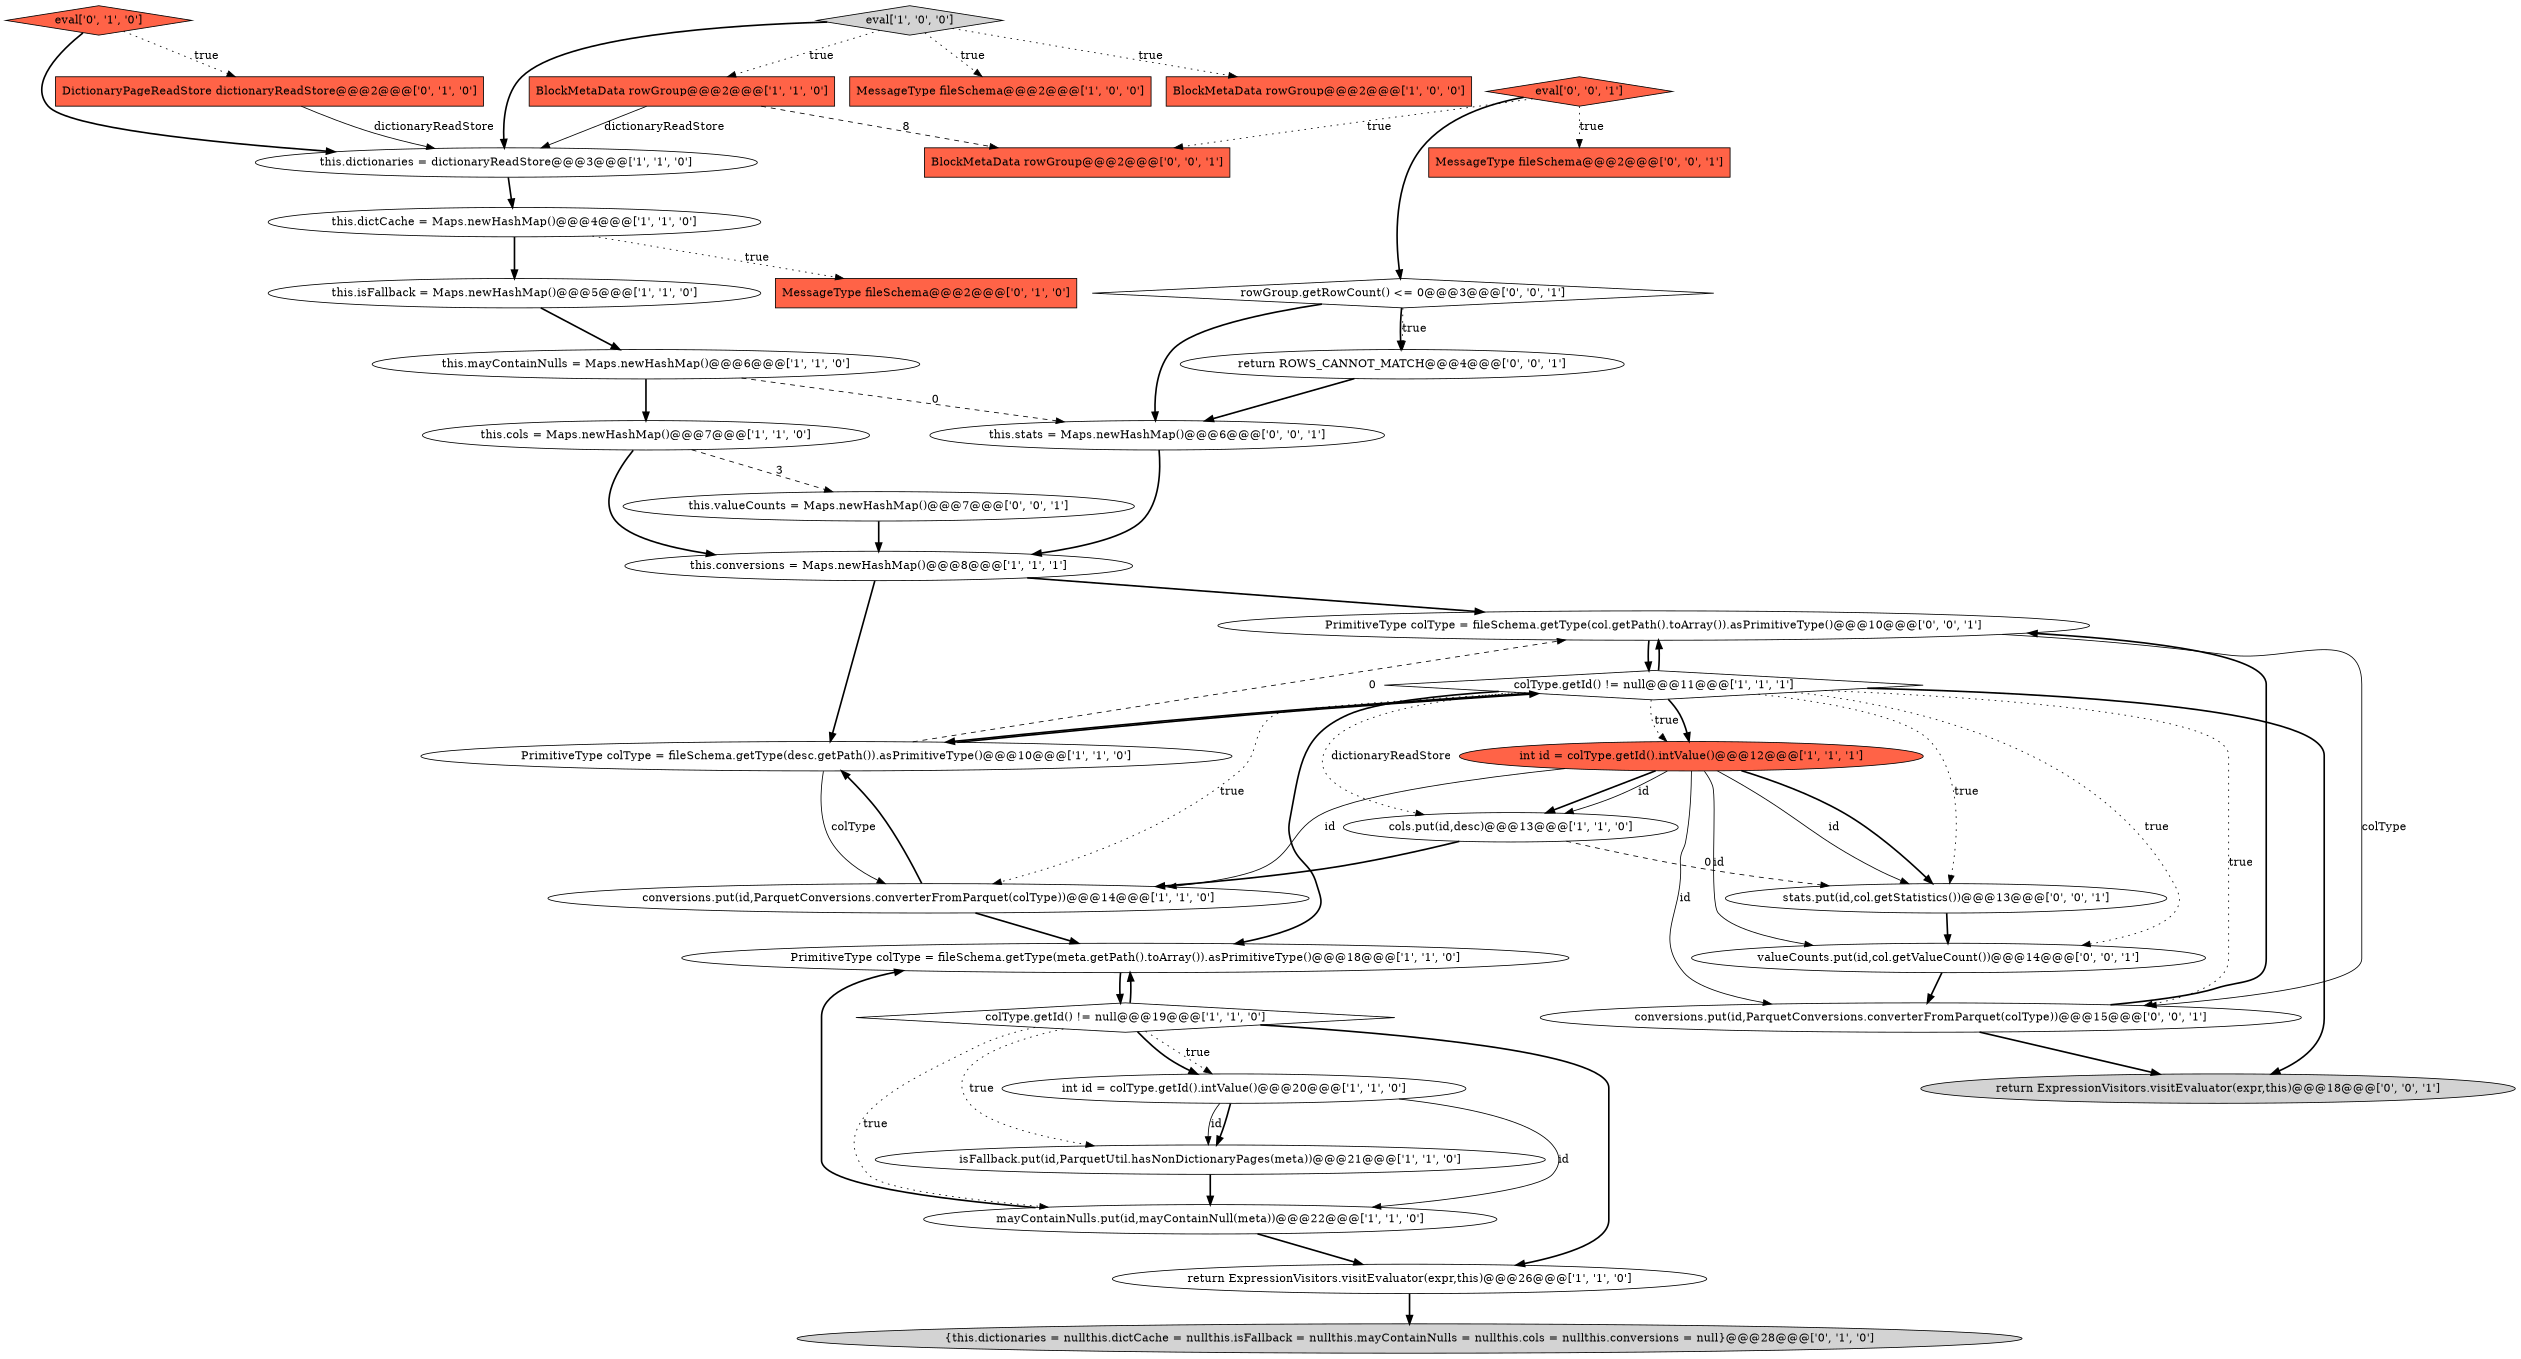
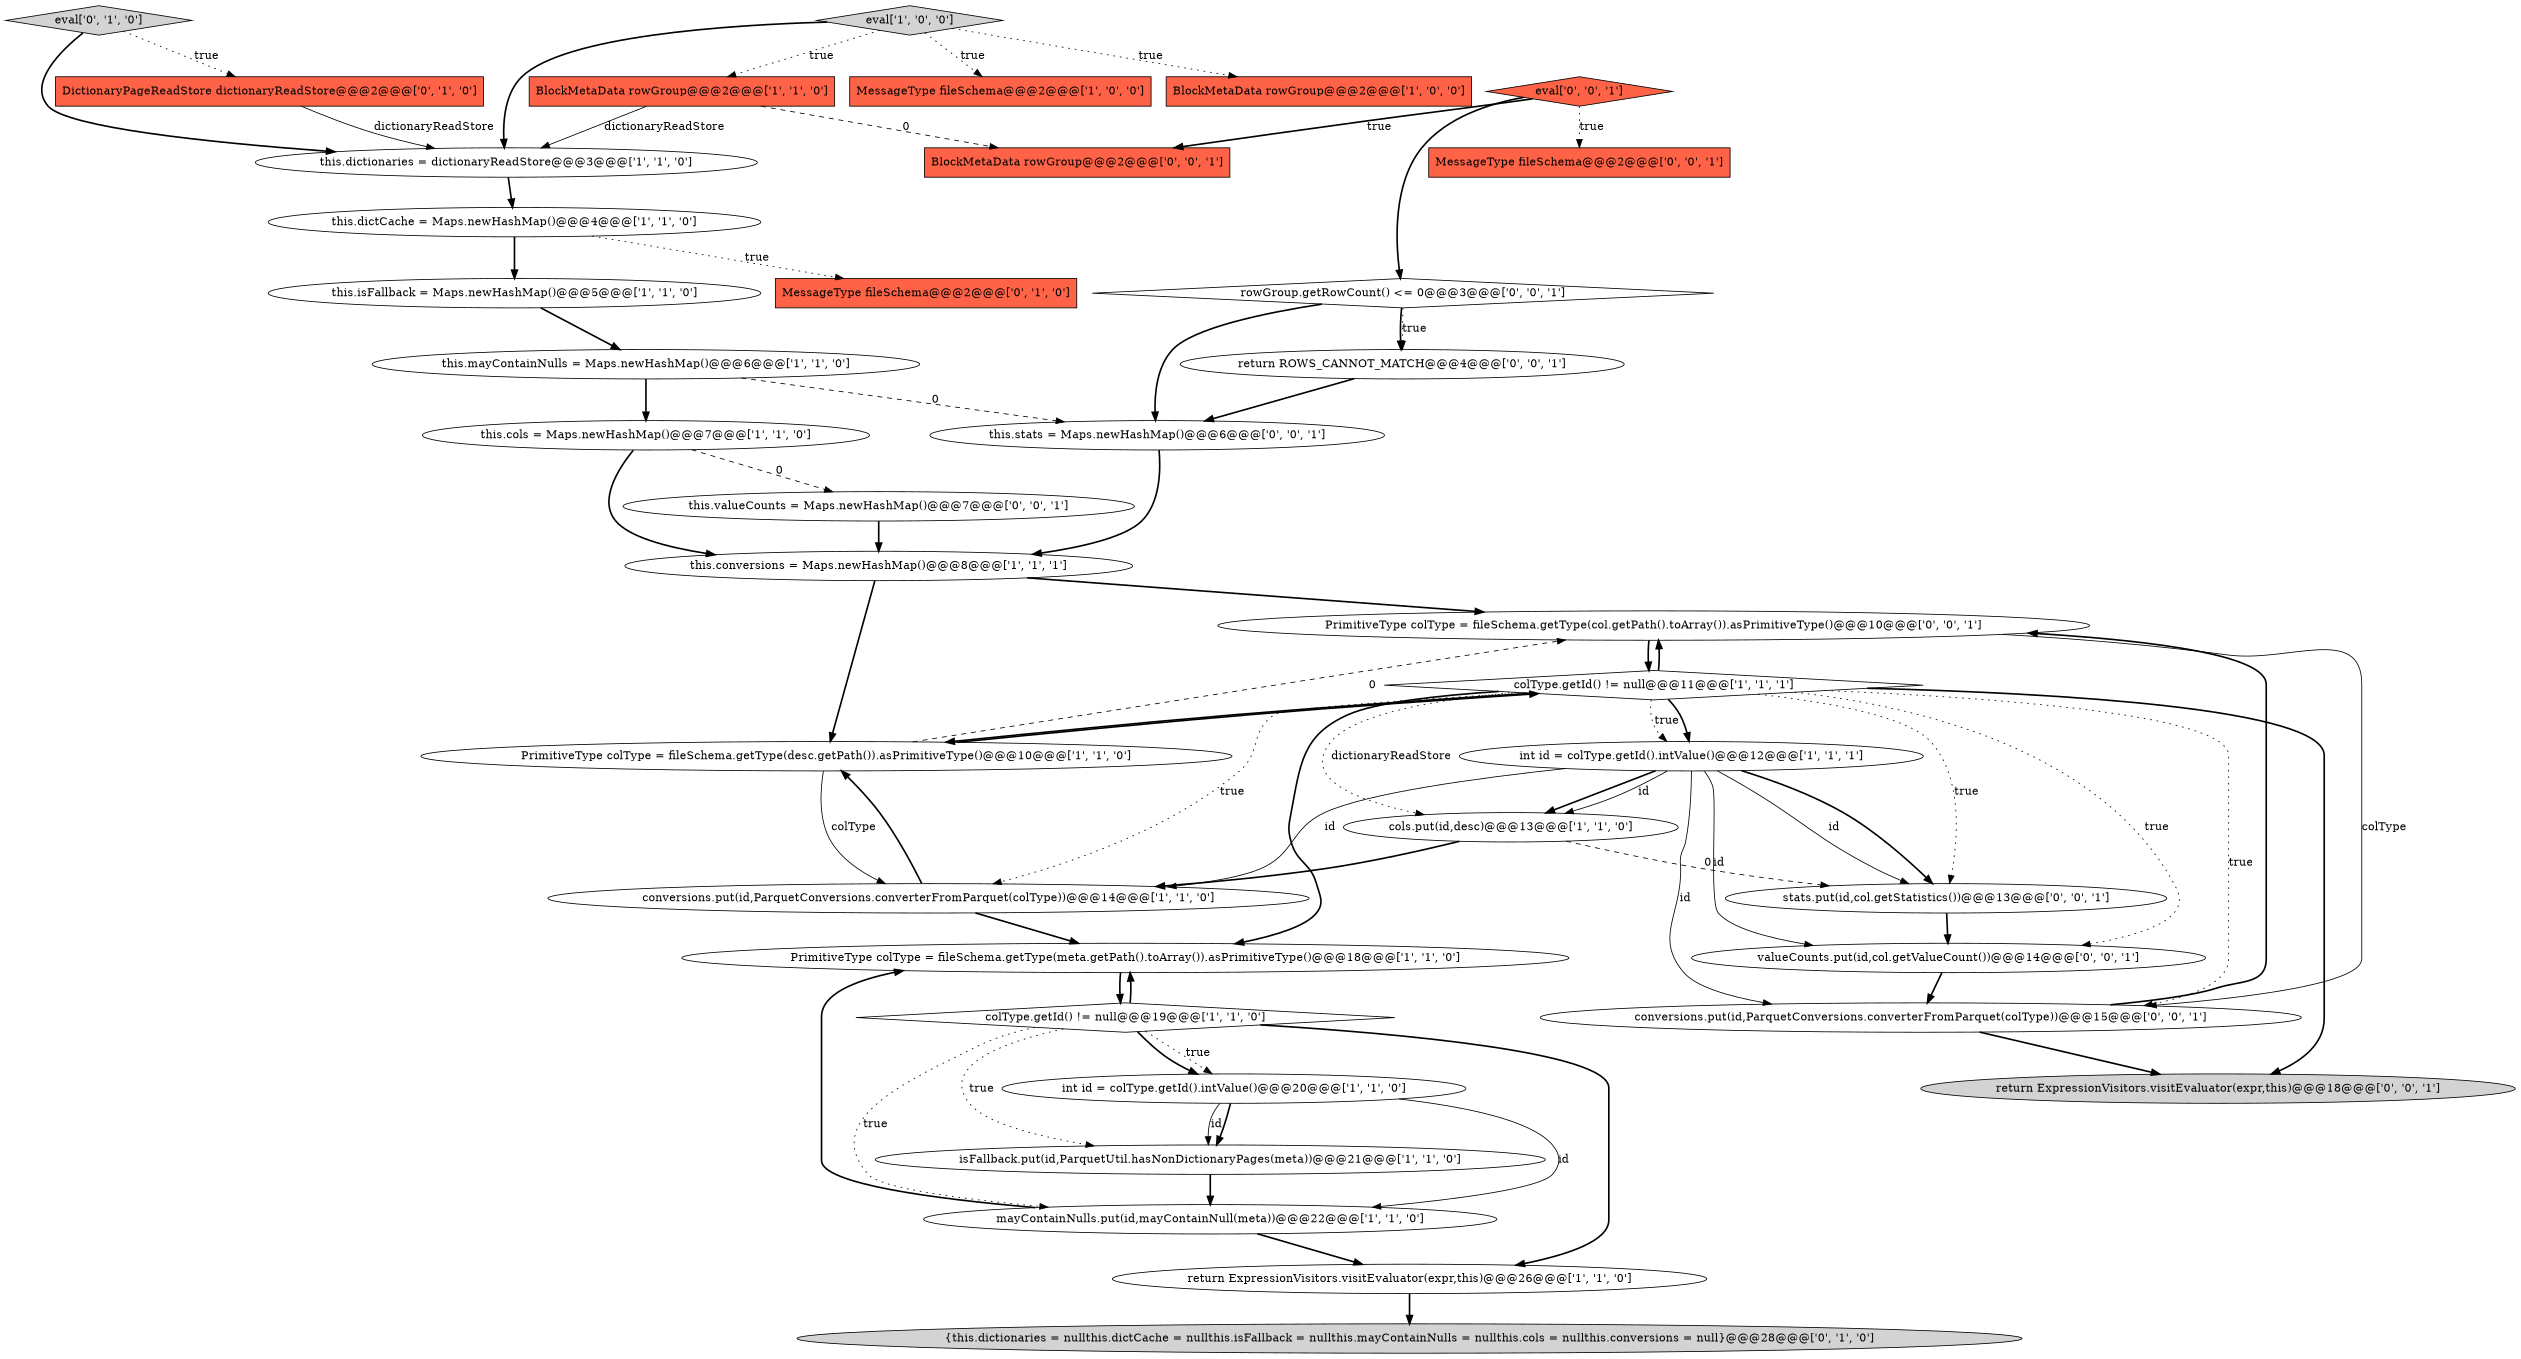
node "eval['0', '1', '0']": fillcolor tomato -> lightgray
edge "eval['0', '0', '1']" -> "BlockMetaData rowGroup@@@2@@@['0', '0', '1']": style dotted -> bold
edge "BlockMetaData rowGroup@@@2@@@['1', '1', '0']" -> "BlockMetaData rowGroup@@@2@@@['0', '0', '1']": label "8" -> "0"
edge "this.cols = Maps.newHashMap()@@@7@@@['1', '1', '0']" -> "this.valueCounts = Maps.newHashMap()@@@7@@@['0', '0', '1']": label "3" -> "0"
node "int id = colType.getId().intValue()@@@12@@@['1', '1', '1']": fillcolor tomato -> white
